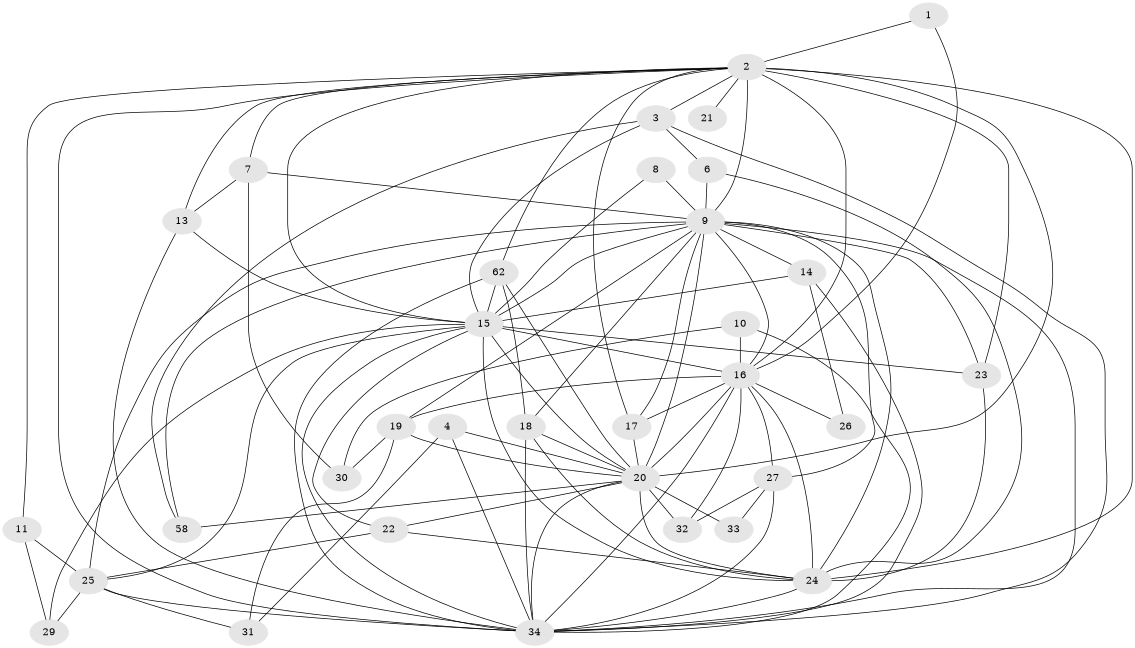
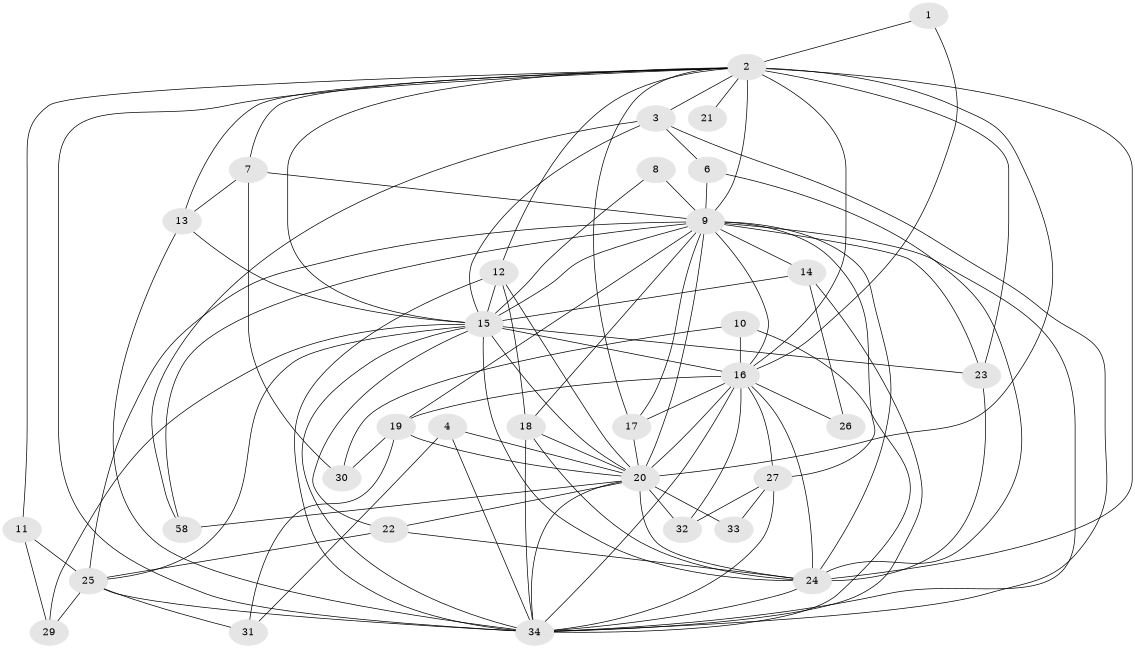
node "62": label "62" -> "12"
